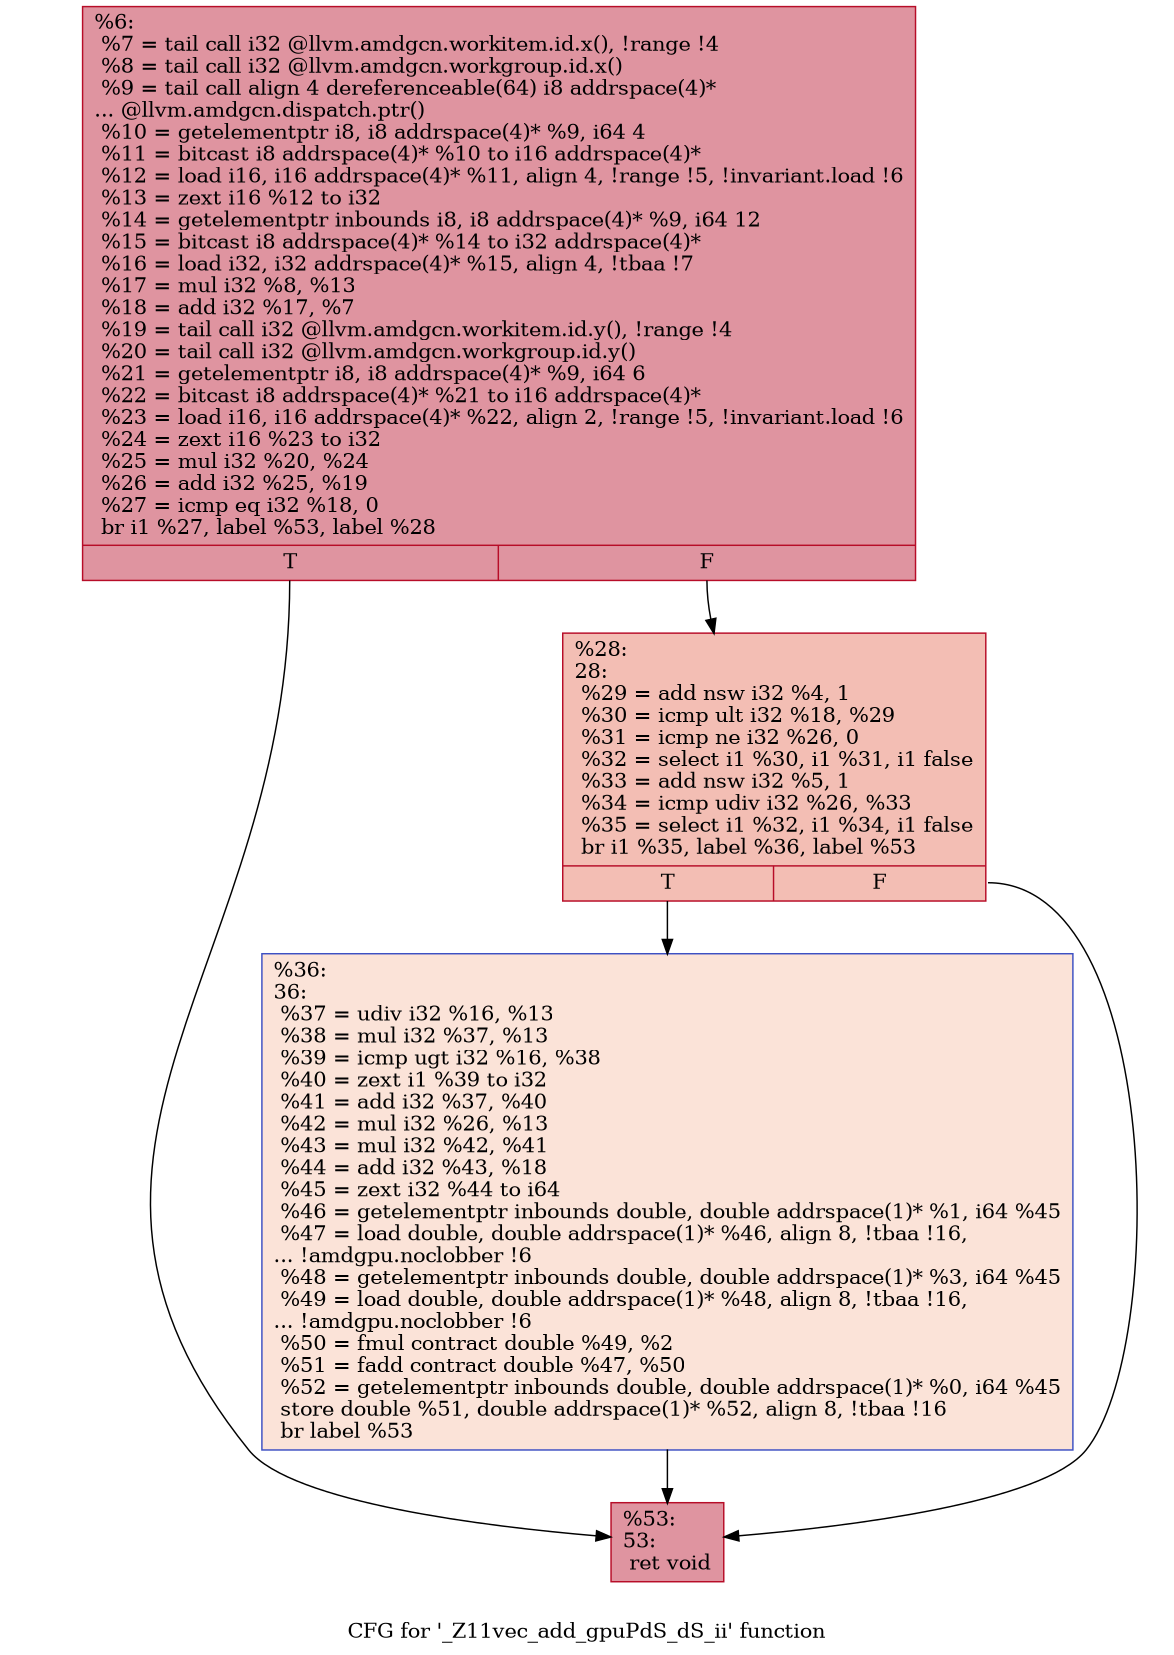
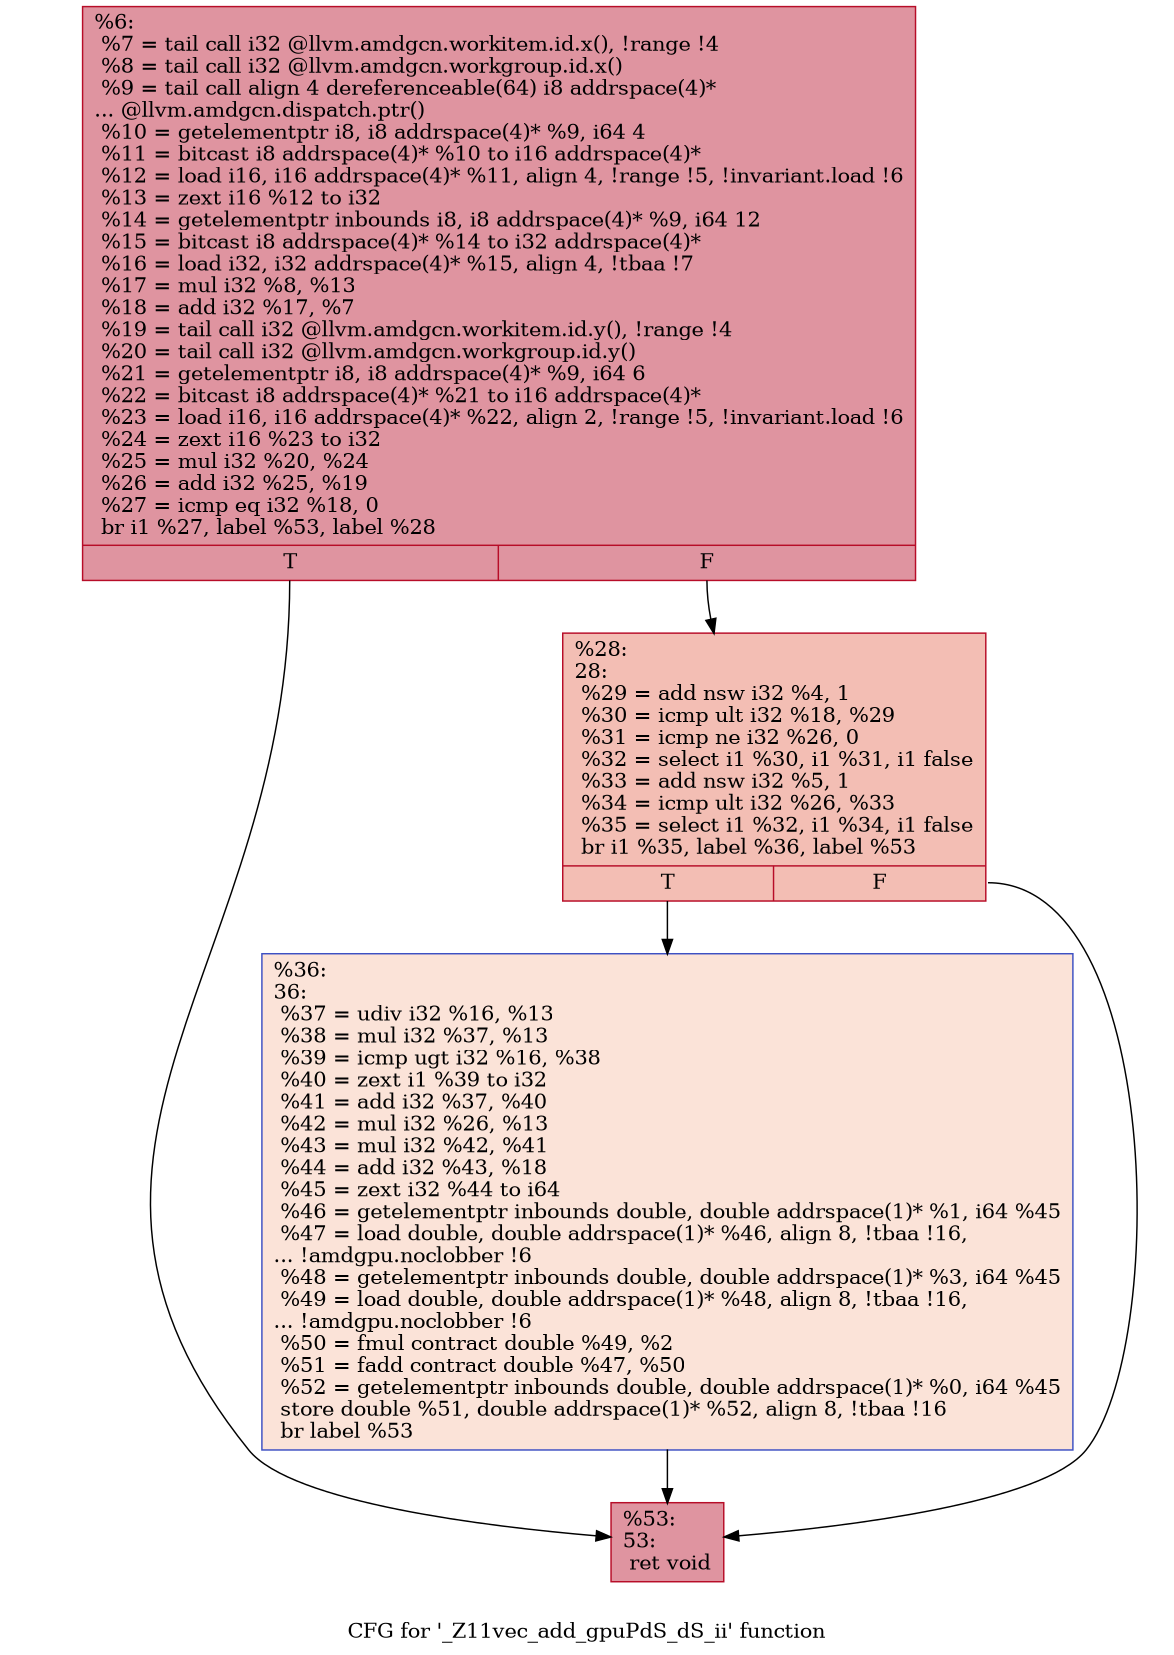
node "%28:": text "%34 = icmp udiv i32 %26, %33" -> "%34 = icmp ult i32 %26, %33"
